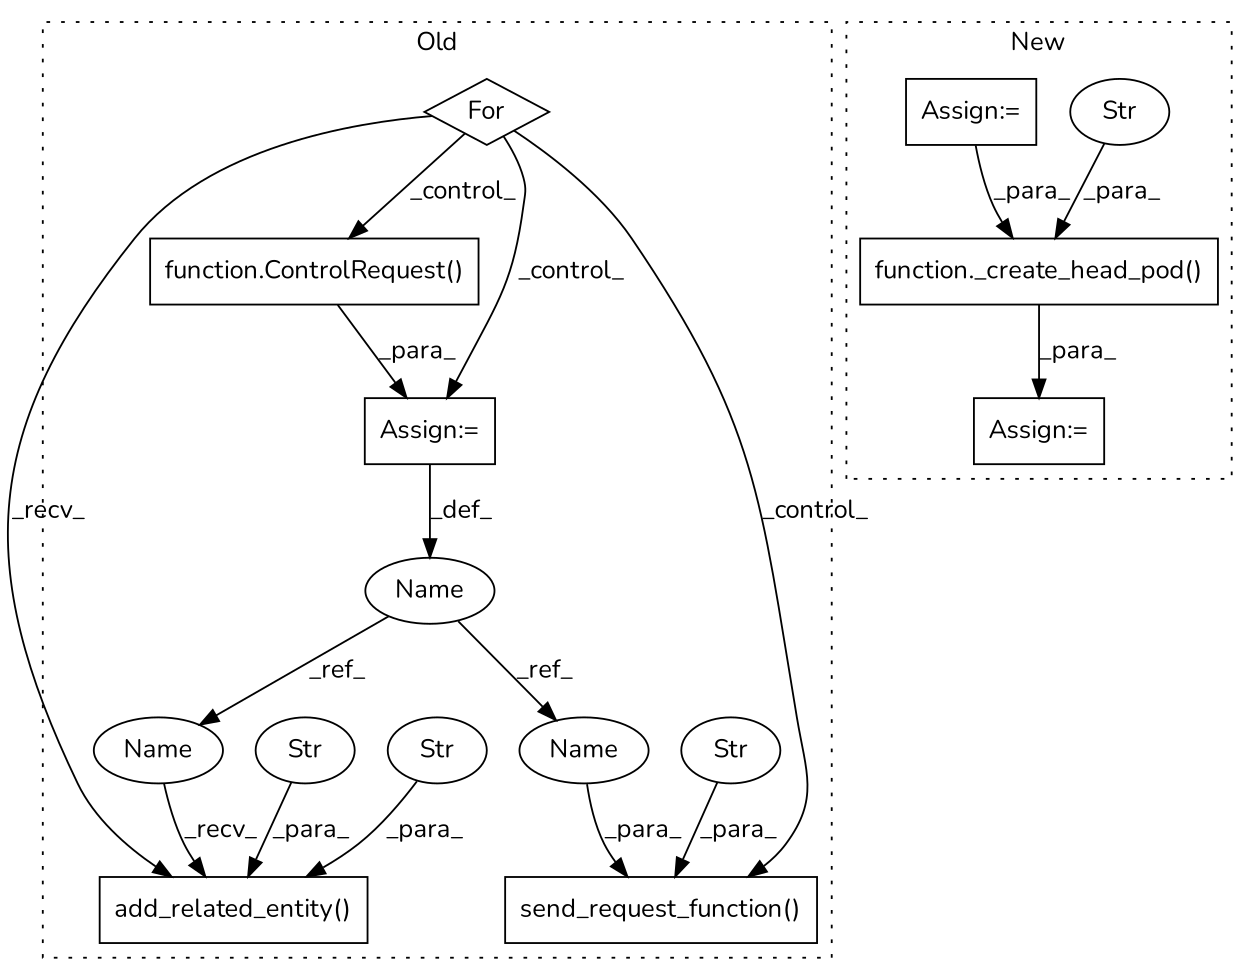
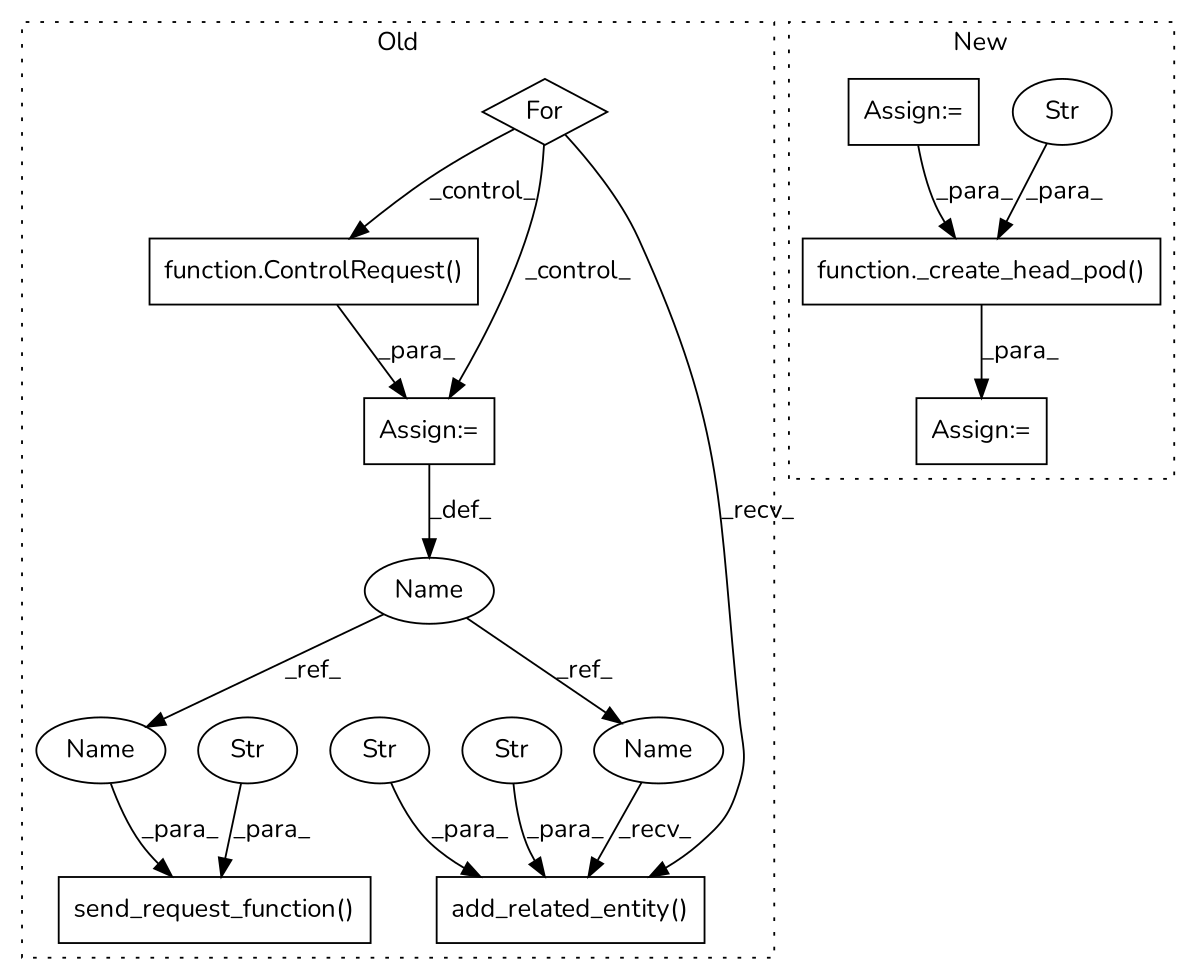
edge "For" -> "send_request_function()": removed, label "_control_"
